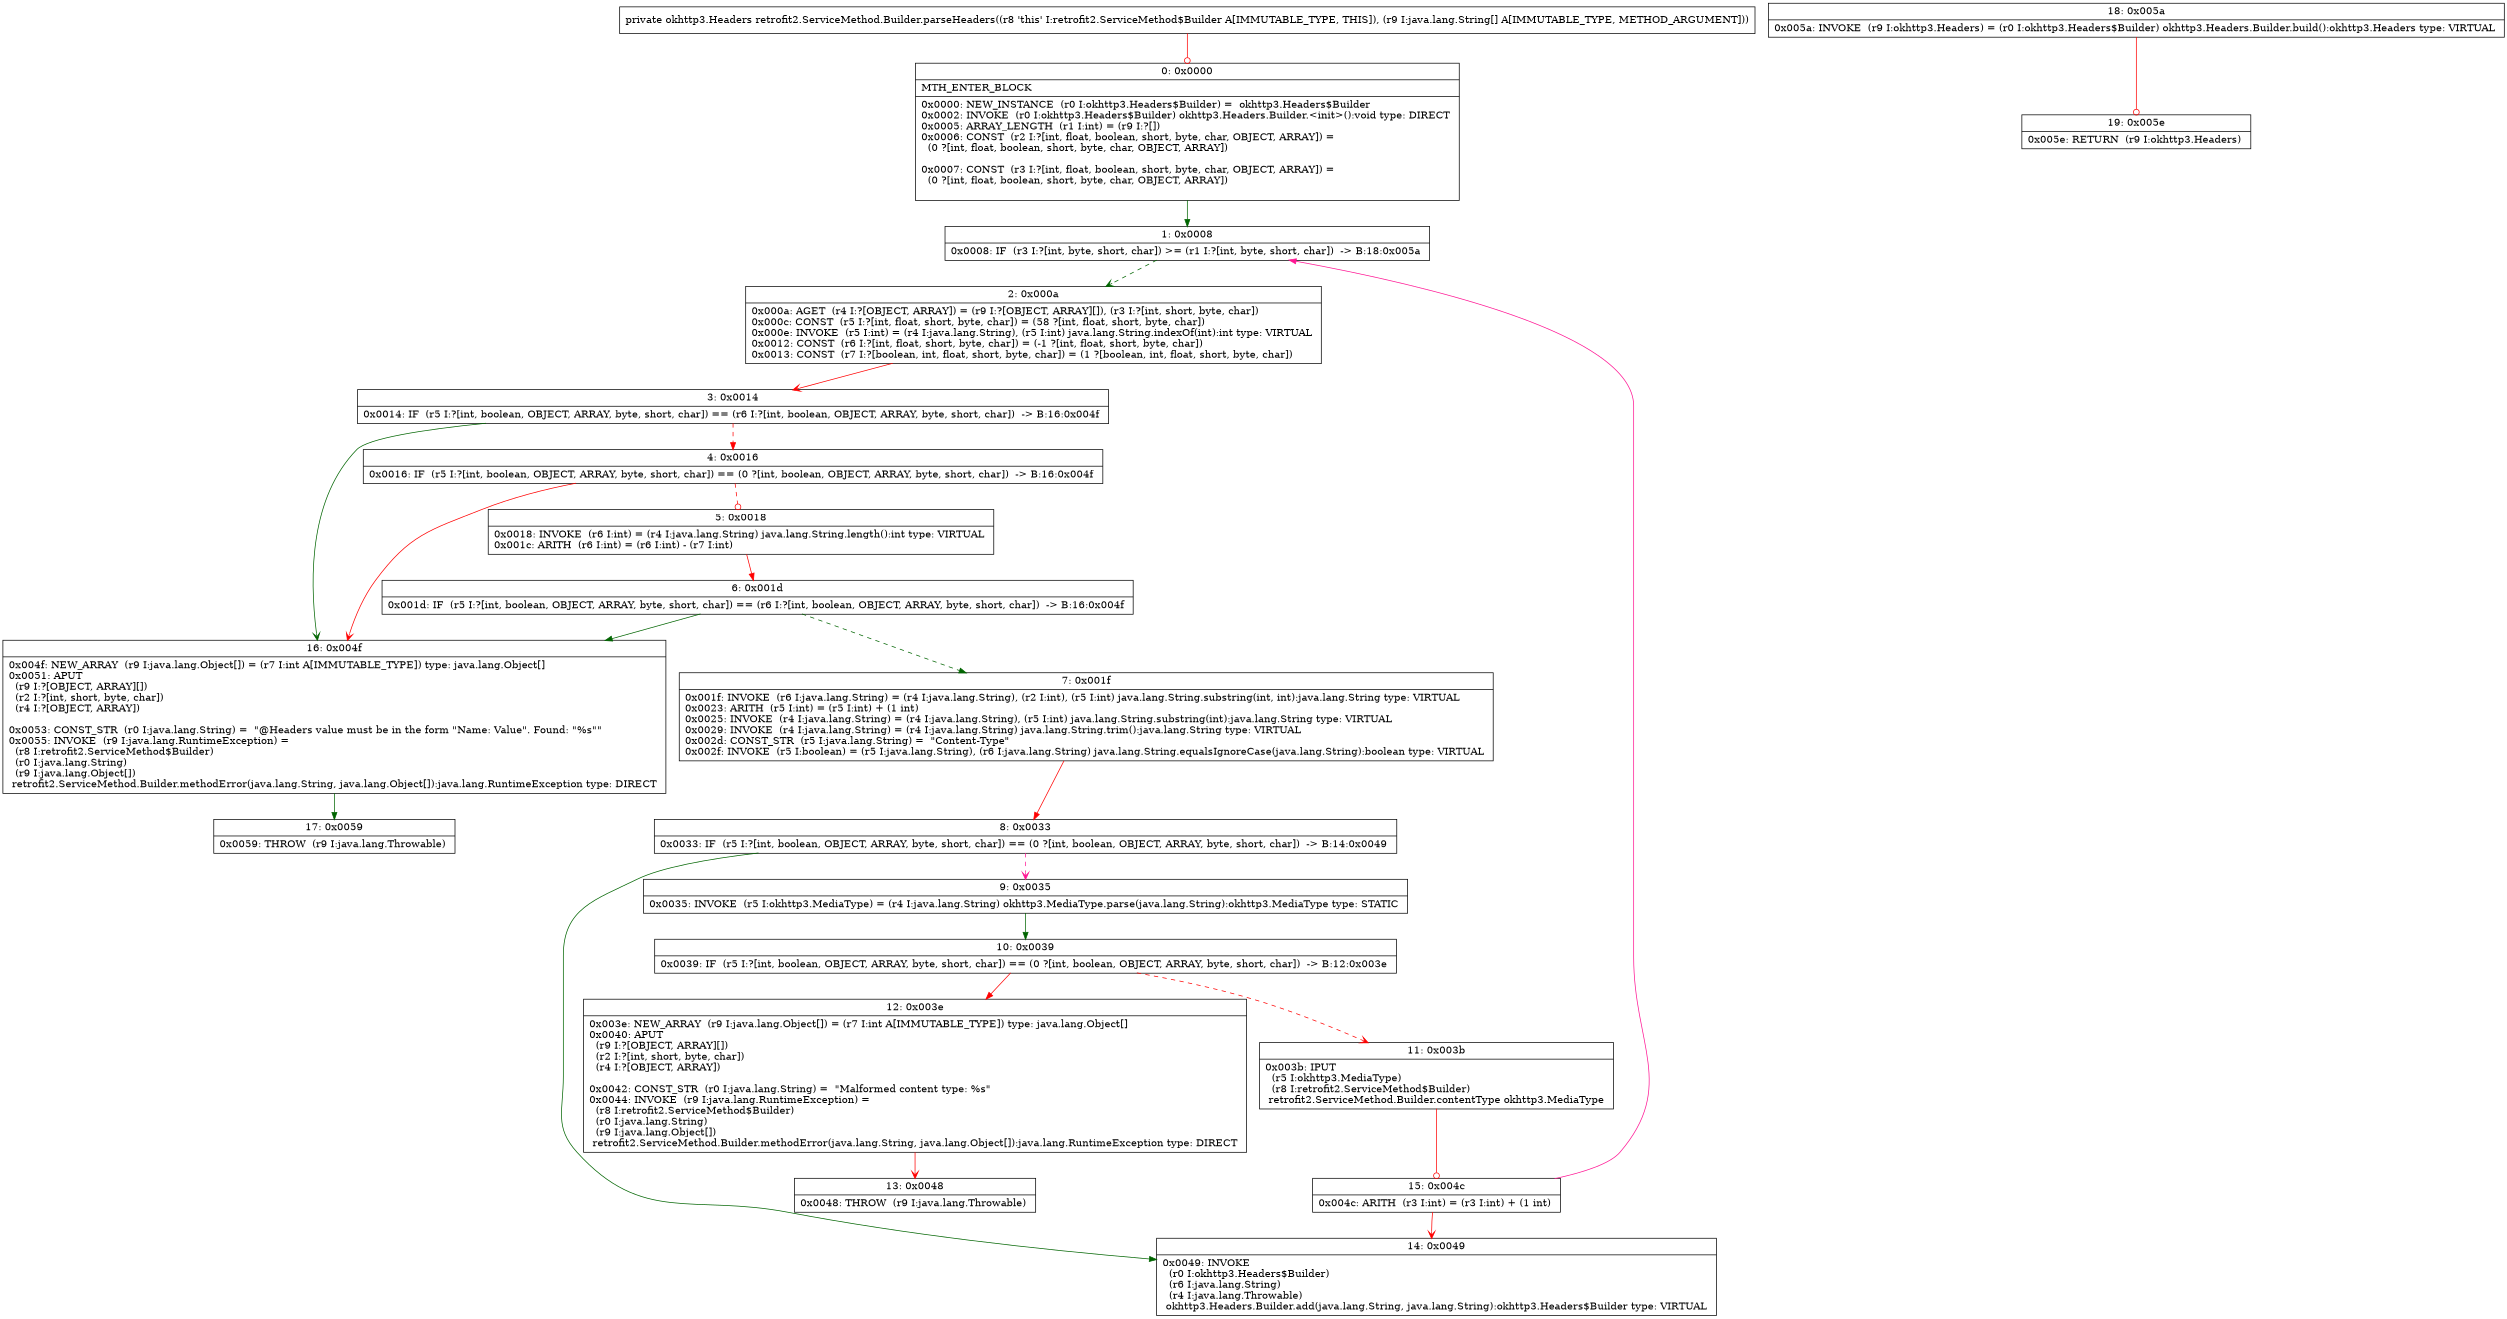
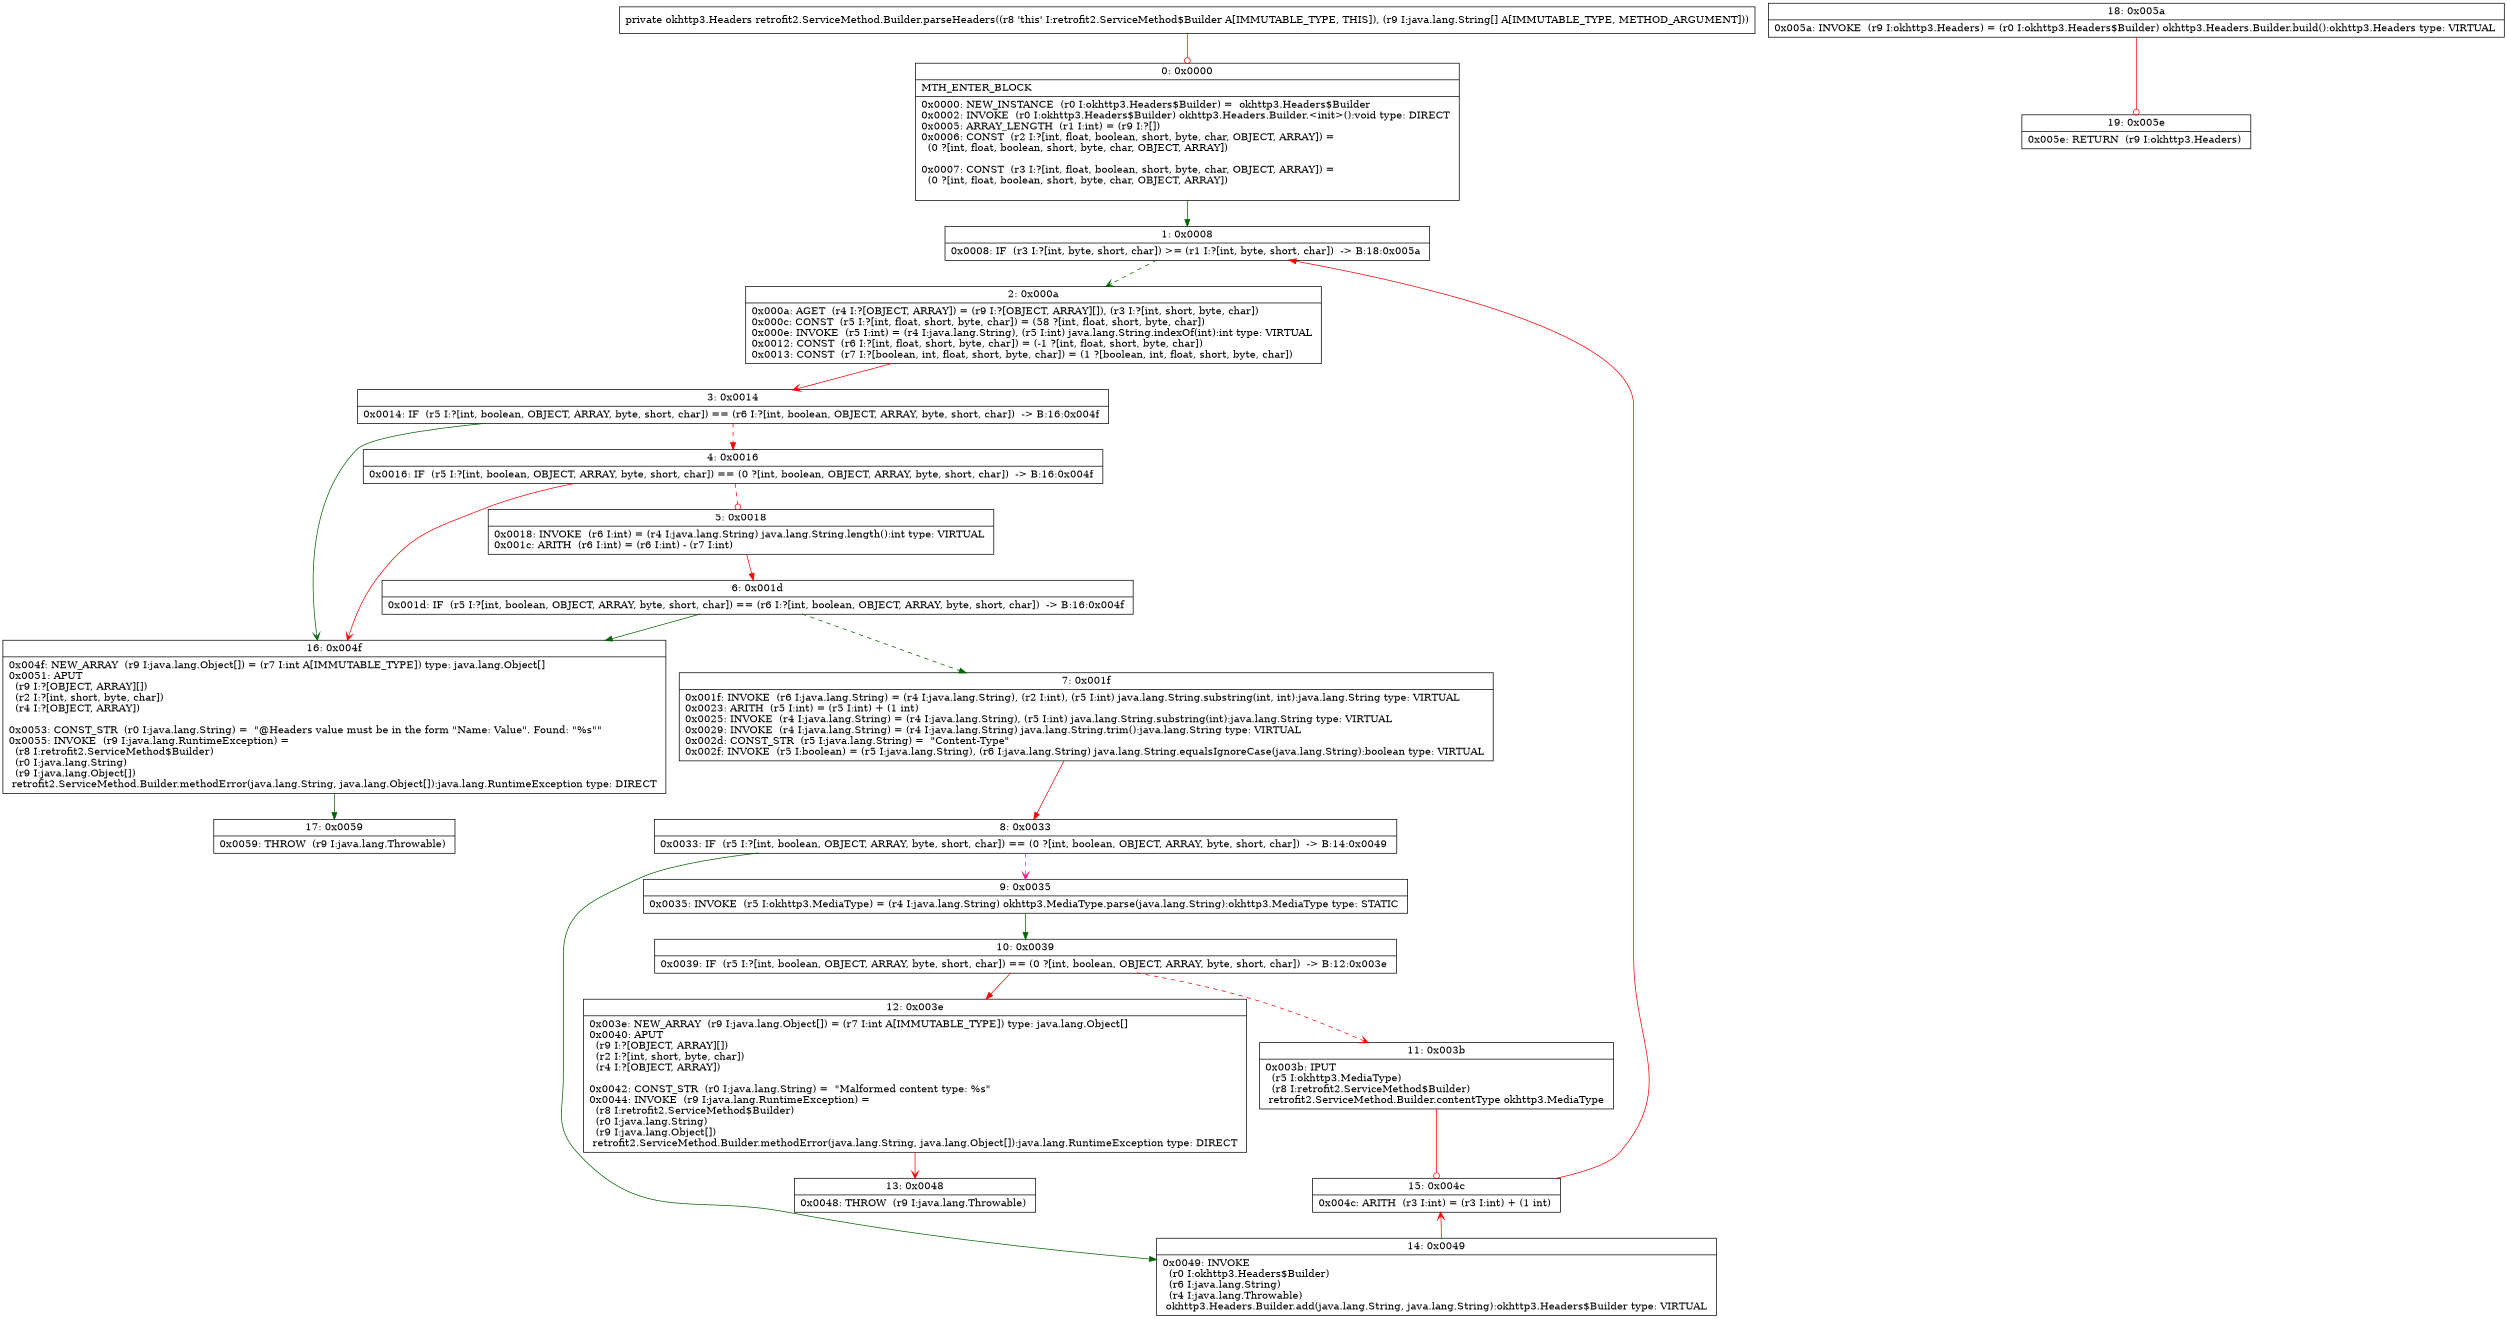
edge "15: 0x004c" -> "1: 0x0008": color deeppink -> red
edge "15: 0x004c" -> "14: 0x0049": reversed
